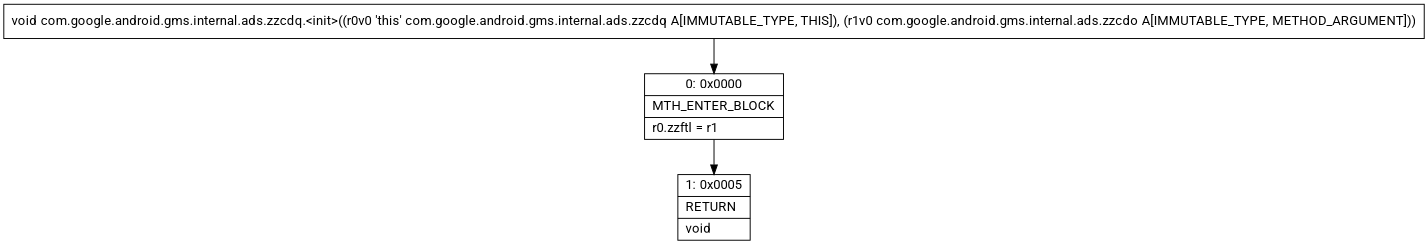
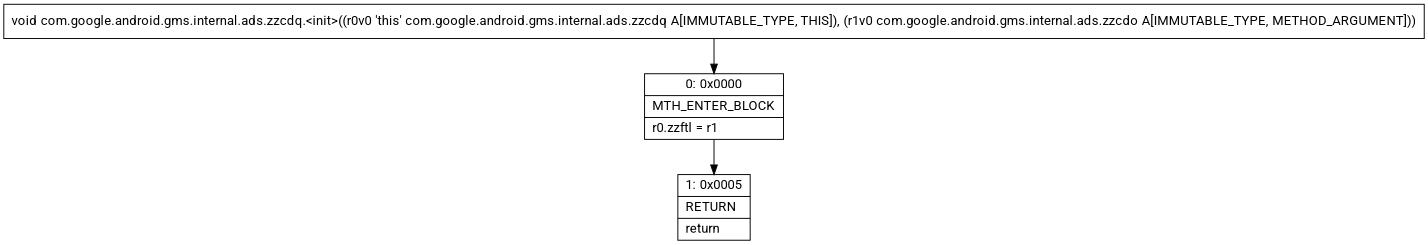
node "1: 0x0005": text "void" -> "return"
